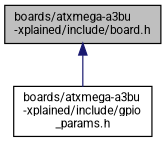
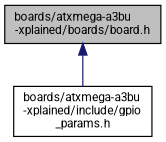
node "boards/atxmega-a3bu -xplained/include/board.h": label "boards/atxmega-a3bu -xplained/include/board.h" -> "boards/atxmega-a3bu -xplained/boards/board.h"
